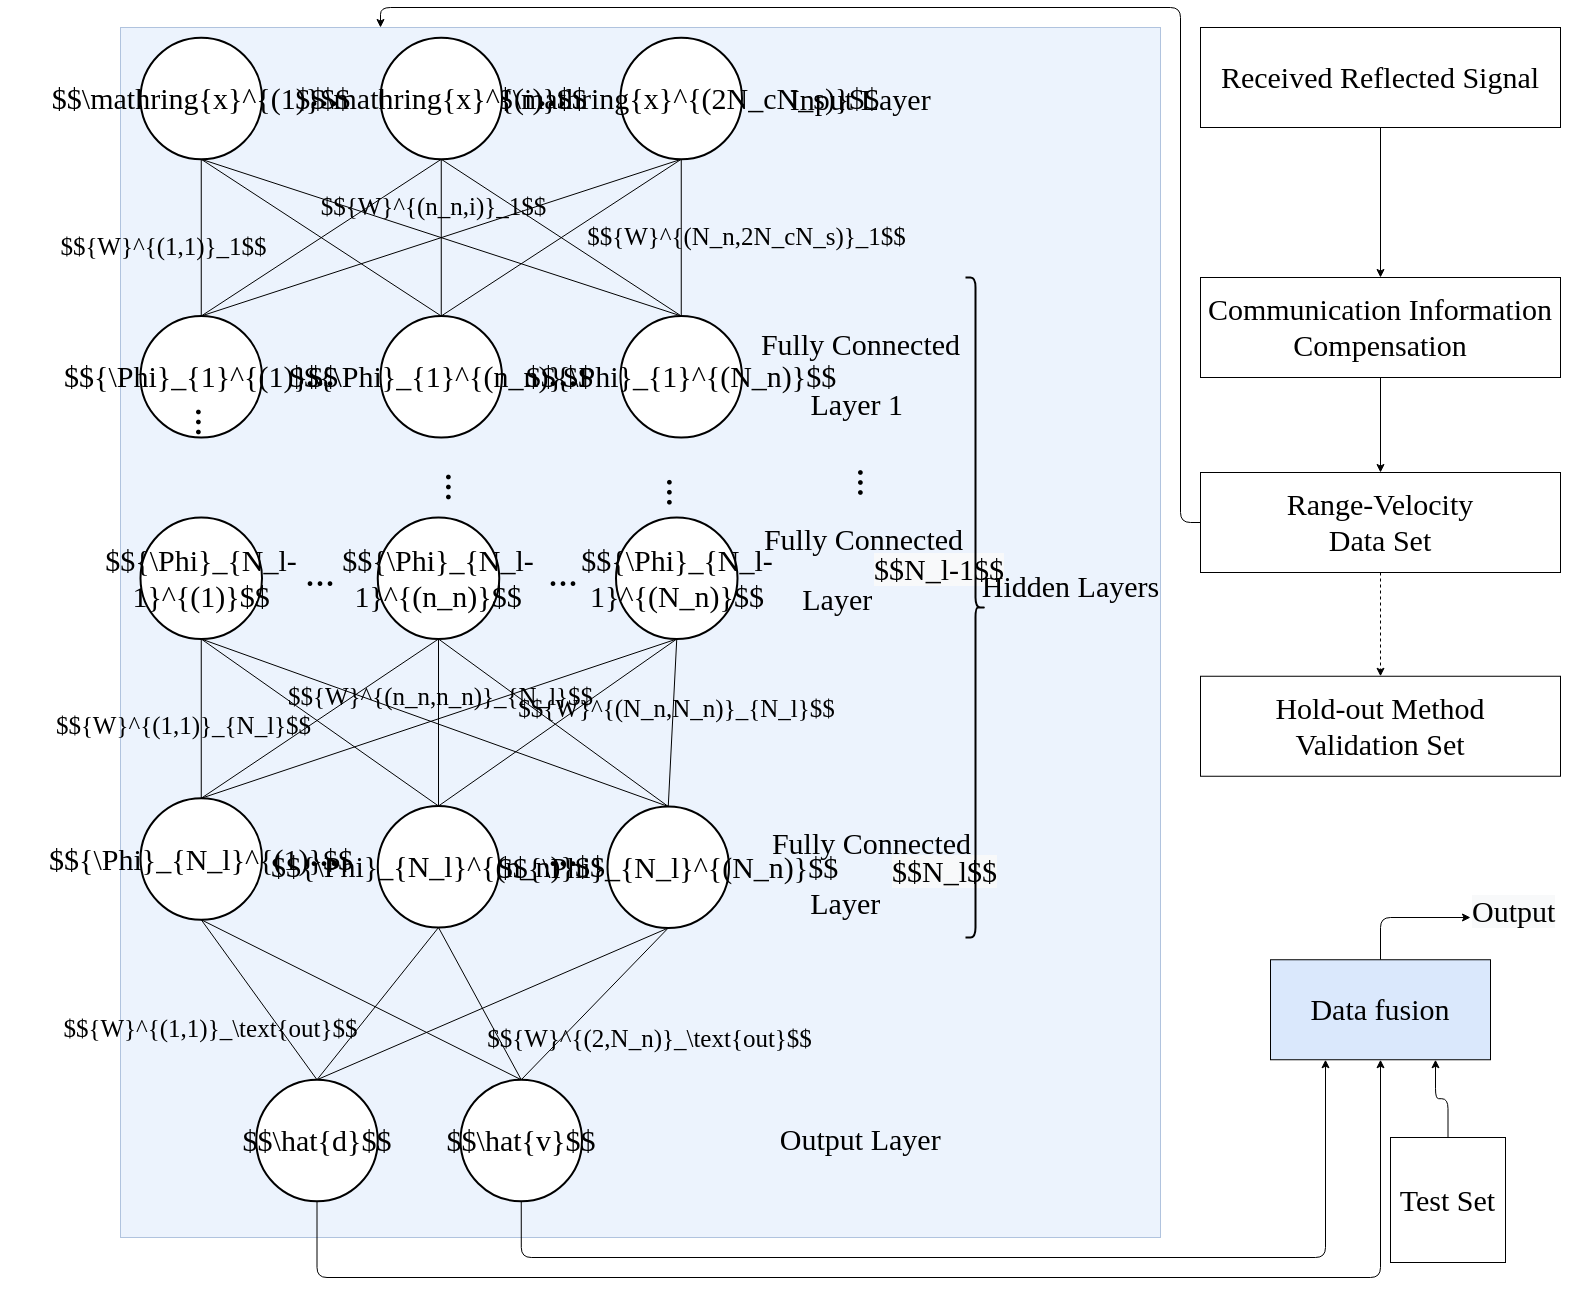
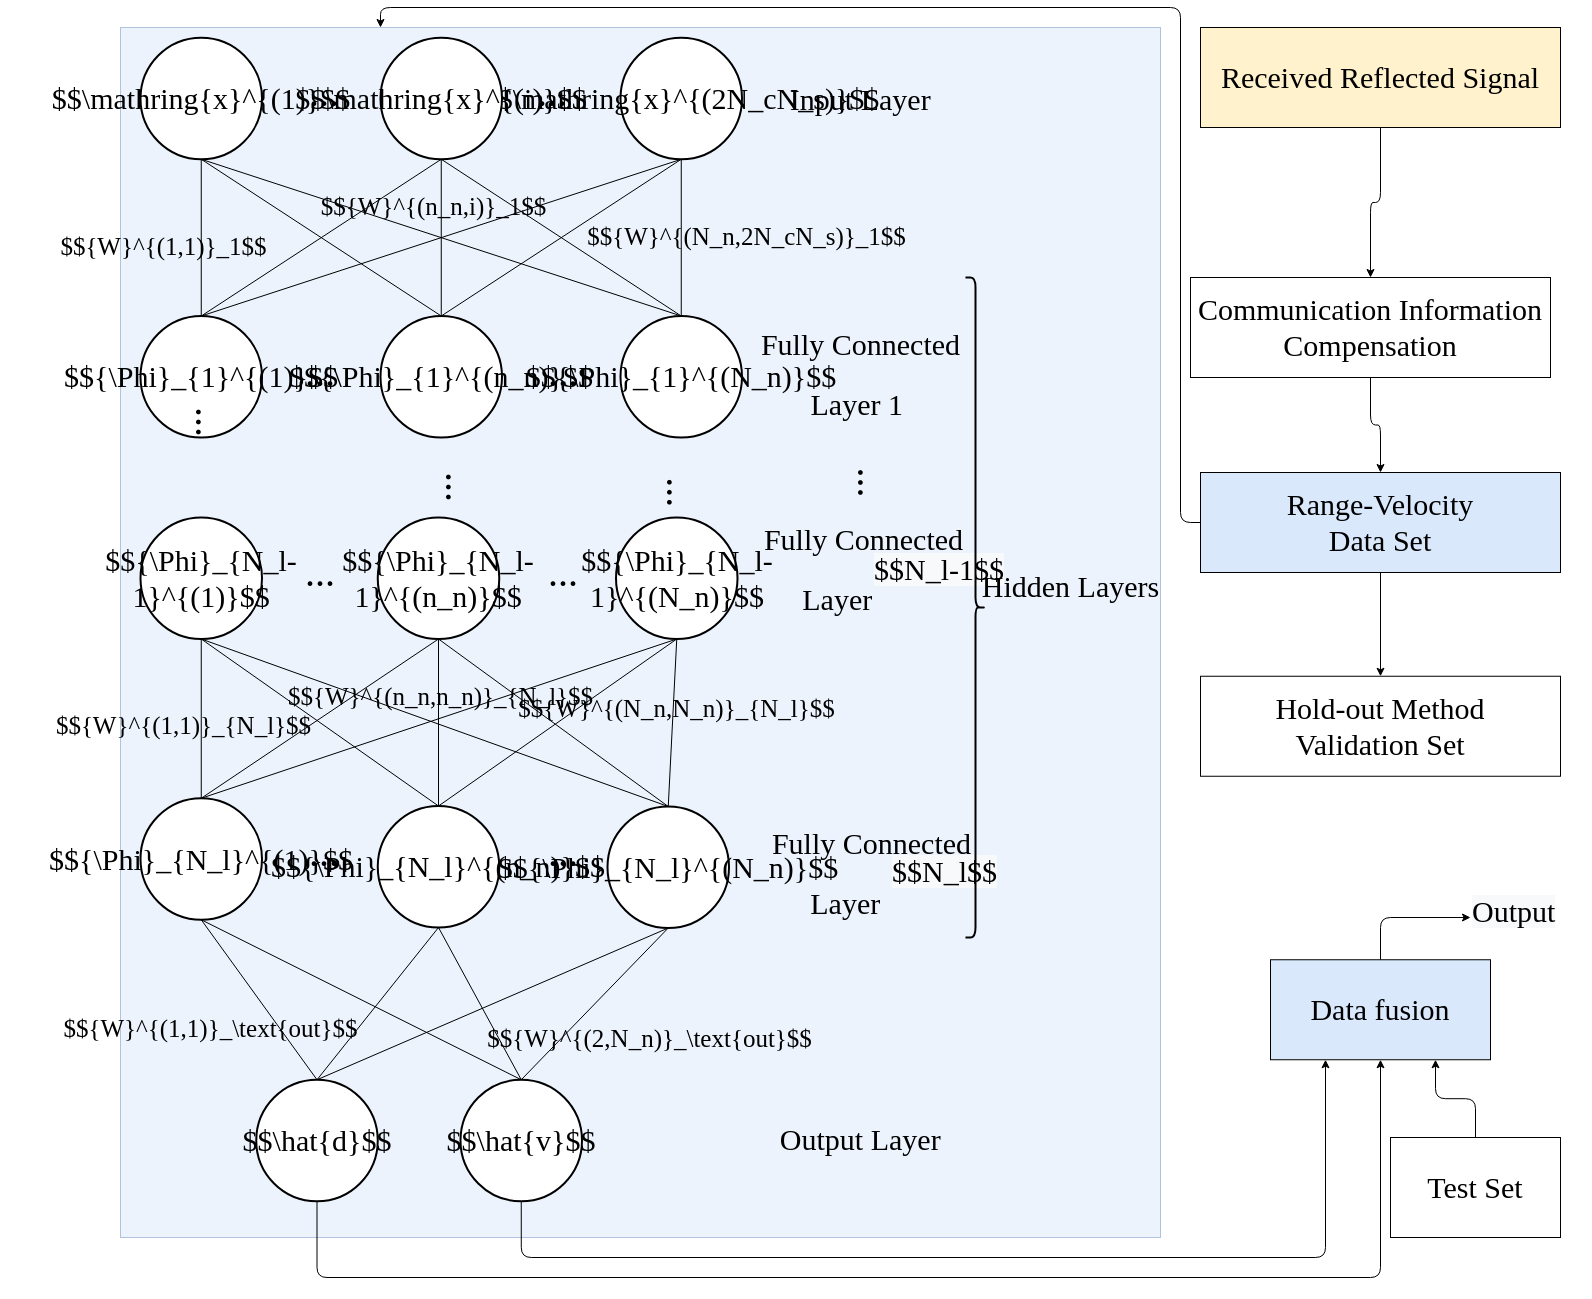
node "Received Reflected Signal": fillcolor #ffffff -> #fff2cc
node "Communication Information Compensation": moved (1381, 328) -> (1371, 328)
node "Range-Velocity Data Set": fillcolor #ffffff -> #dae8fc
edge "Range-Velocity Data Set" -> "Hold-out Method Validation Set": style dashed -> solid
node "Test Set": size 115x125 -> 170x100
